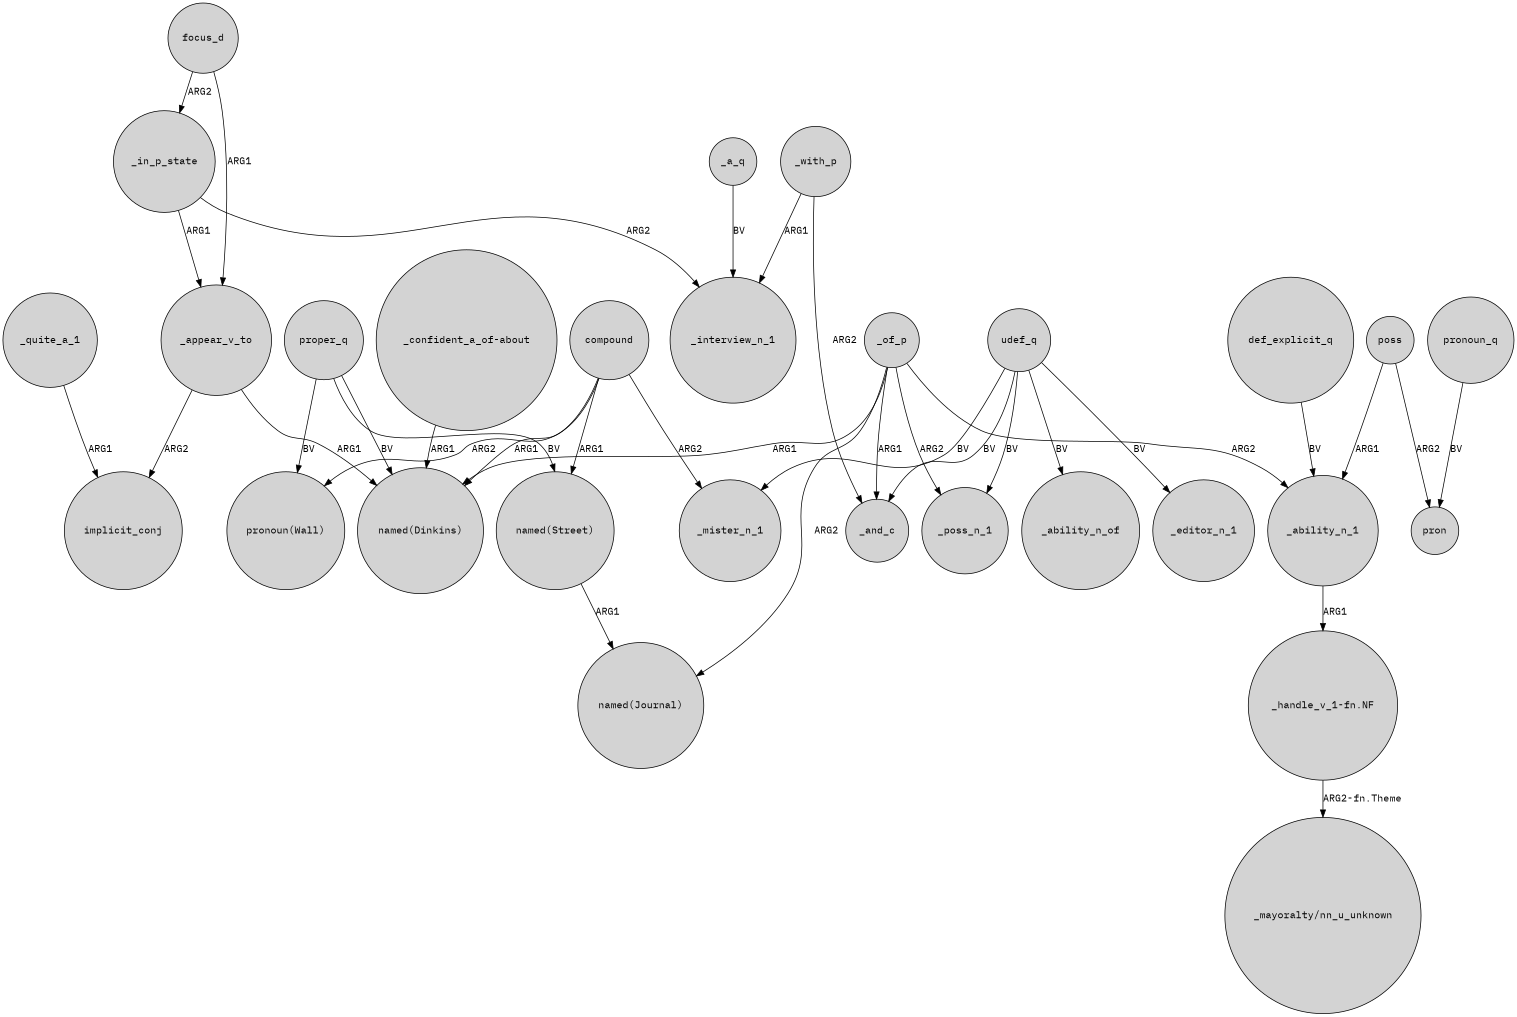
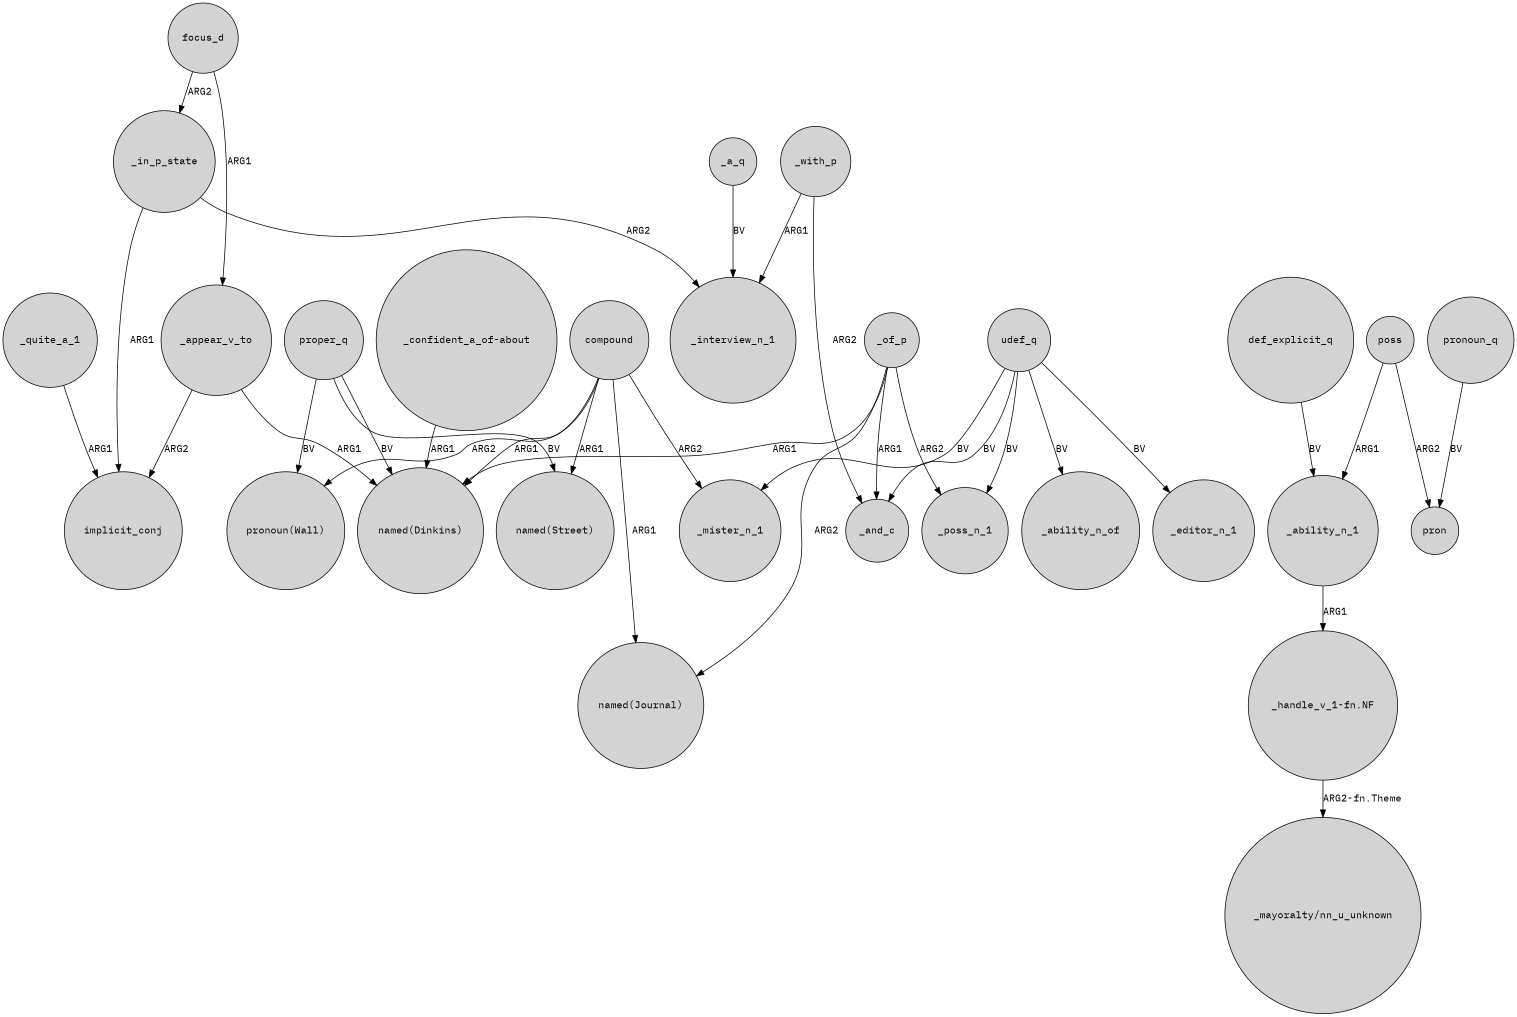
edge "_in_p_state" -> "_appear_v_to": now "_in_p_state" -> "implicit_conj"
edge "_of_p" -> "_ability_n_1": removed, label "ARG2"
edge "named(Street)" -> "named(Journal)": now "compound" -> "named(Journal)"
